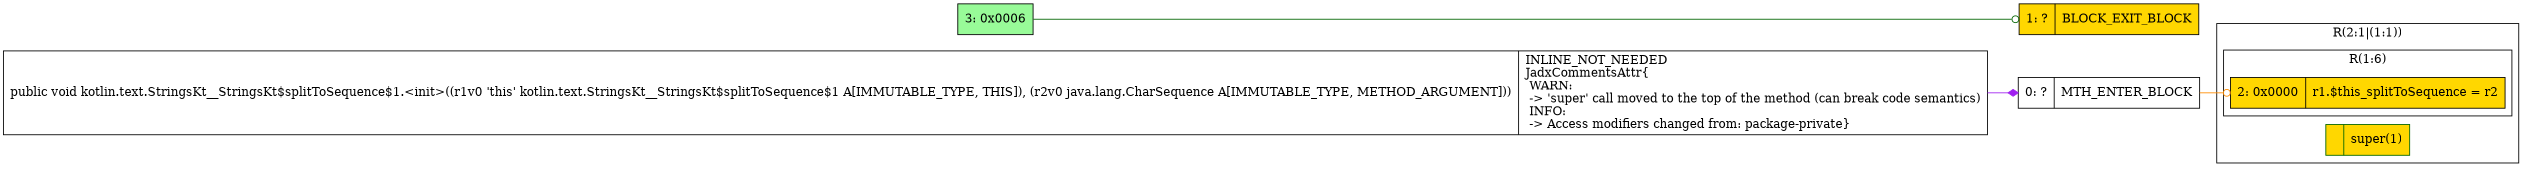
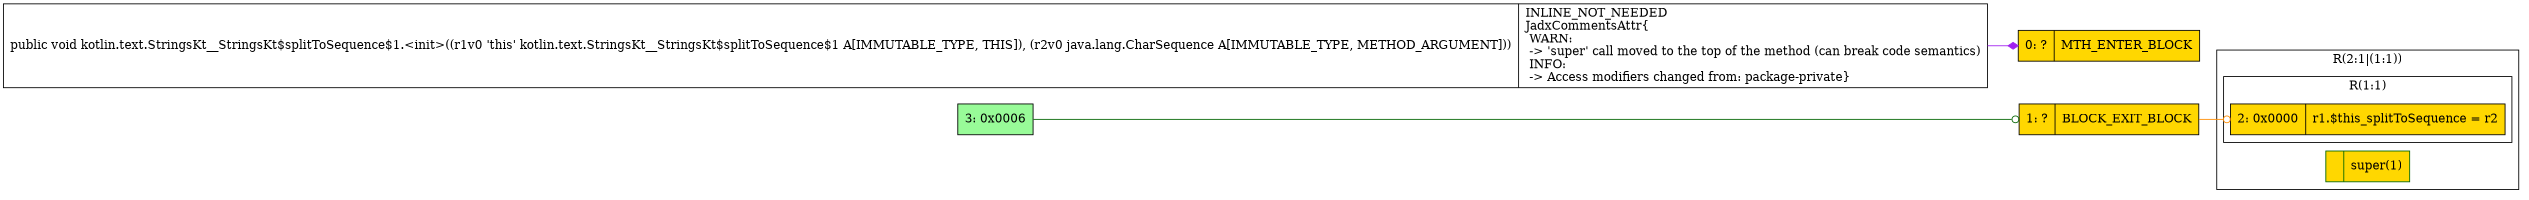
cluster "R(1:6)": label "R(1:6)" -> "R(1:1)"
node "0: ?": fillcolor white -> gold
edge "0: ?" -> "2: 0x0000": now "1: ?" -> "2: 0x0000"
